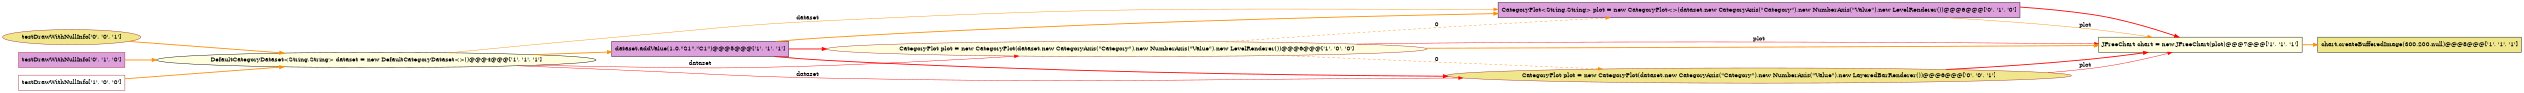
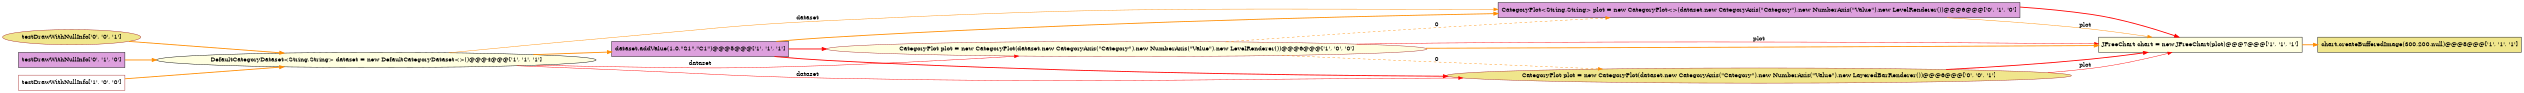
node "testDrawWithNullInfo['0', '1', '0']": color brown -> black
